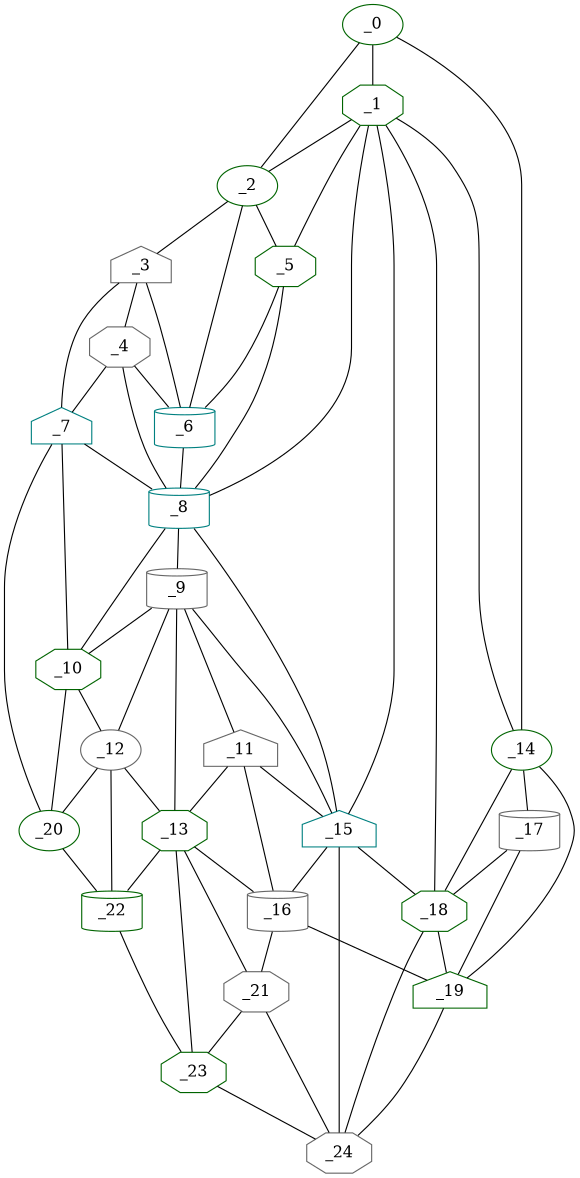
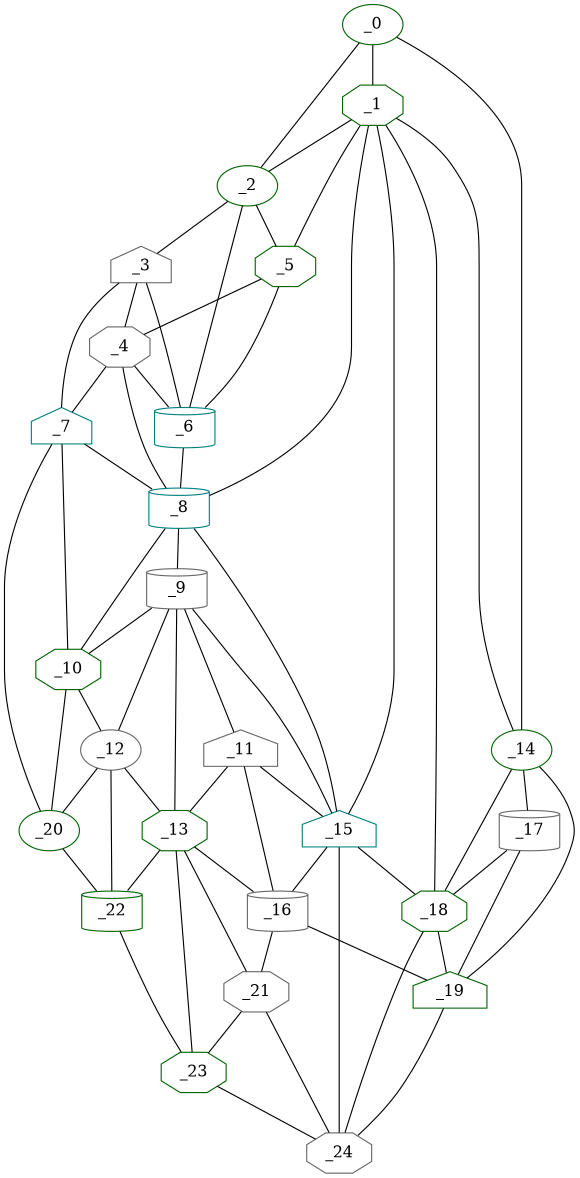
edge "_5" -- "_8": now "_5" -- "_4"
